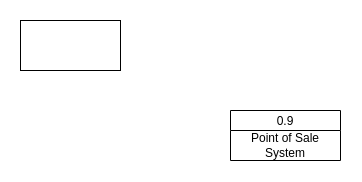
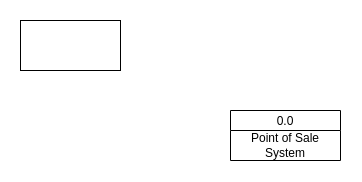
node "0.9": label "0.9" -> "0.0"
